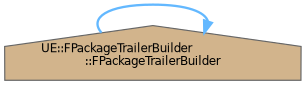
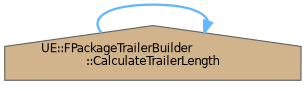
node "UE::FPackageTrailerBuilder ::FPackageTrailerBuilder": label "UE::FPackageTrailerBuilder ::FPackageTrailerBuilder" -> "UE::FPackageTrailerBuilder ::CalculateTrailerLength"
